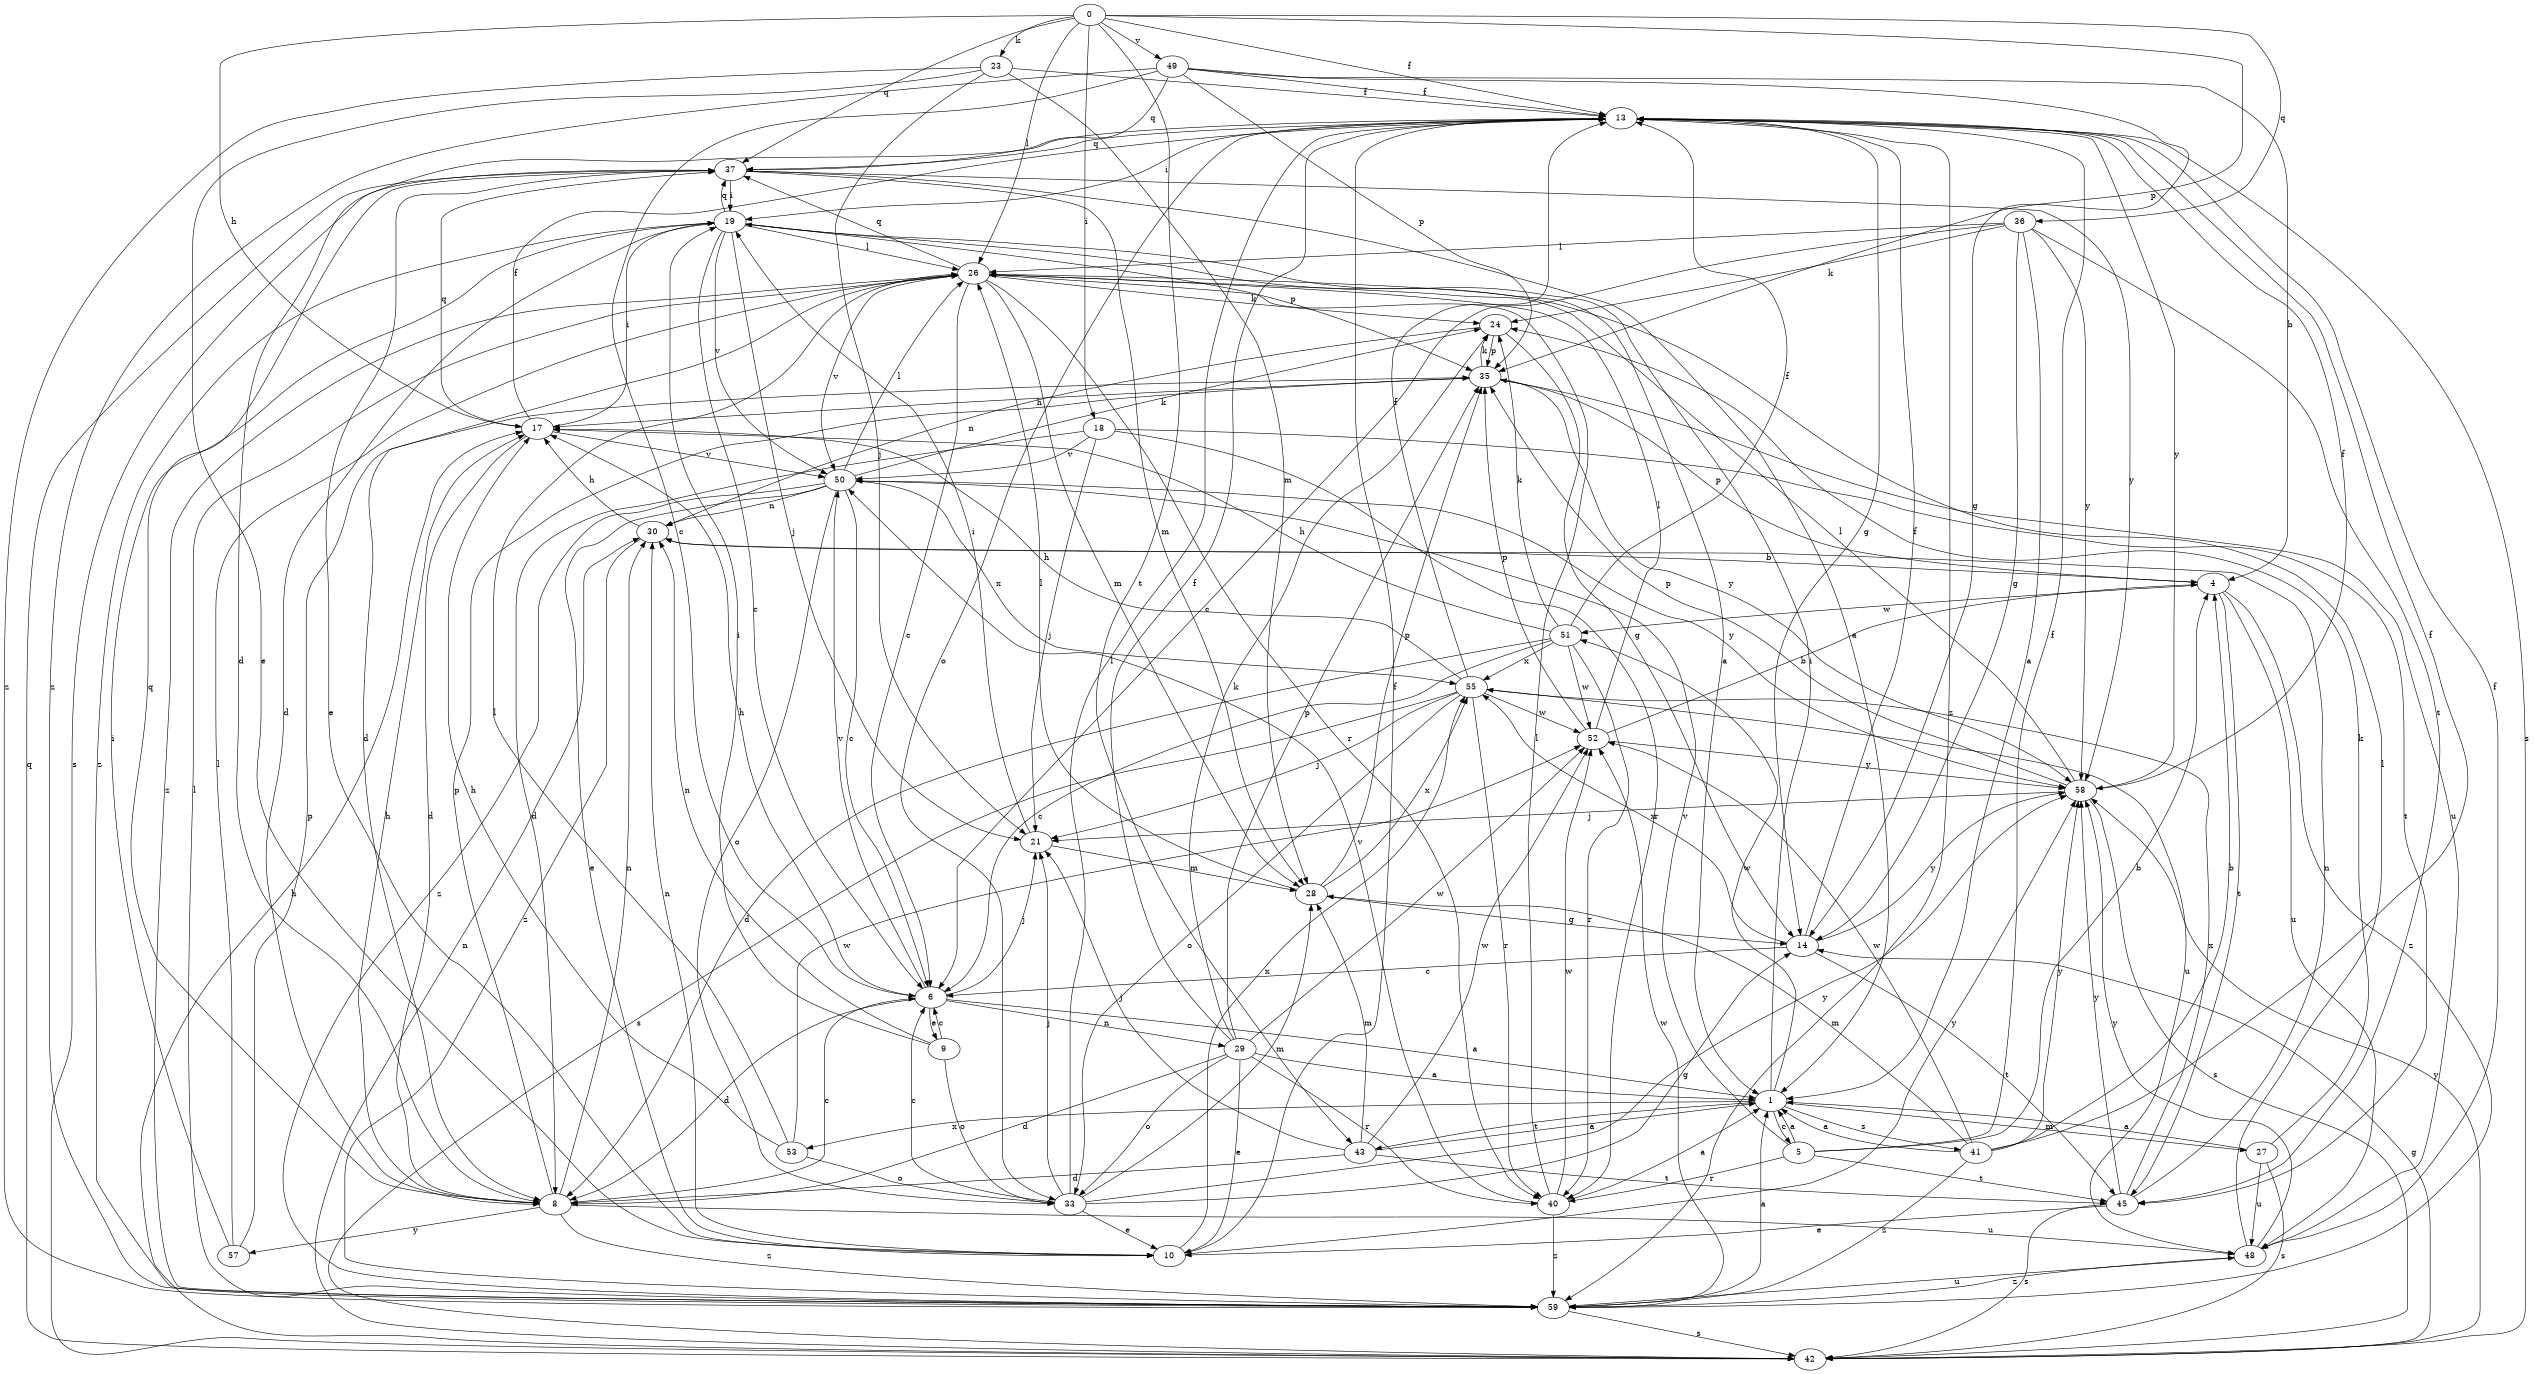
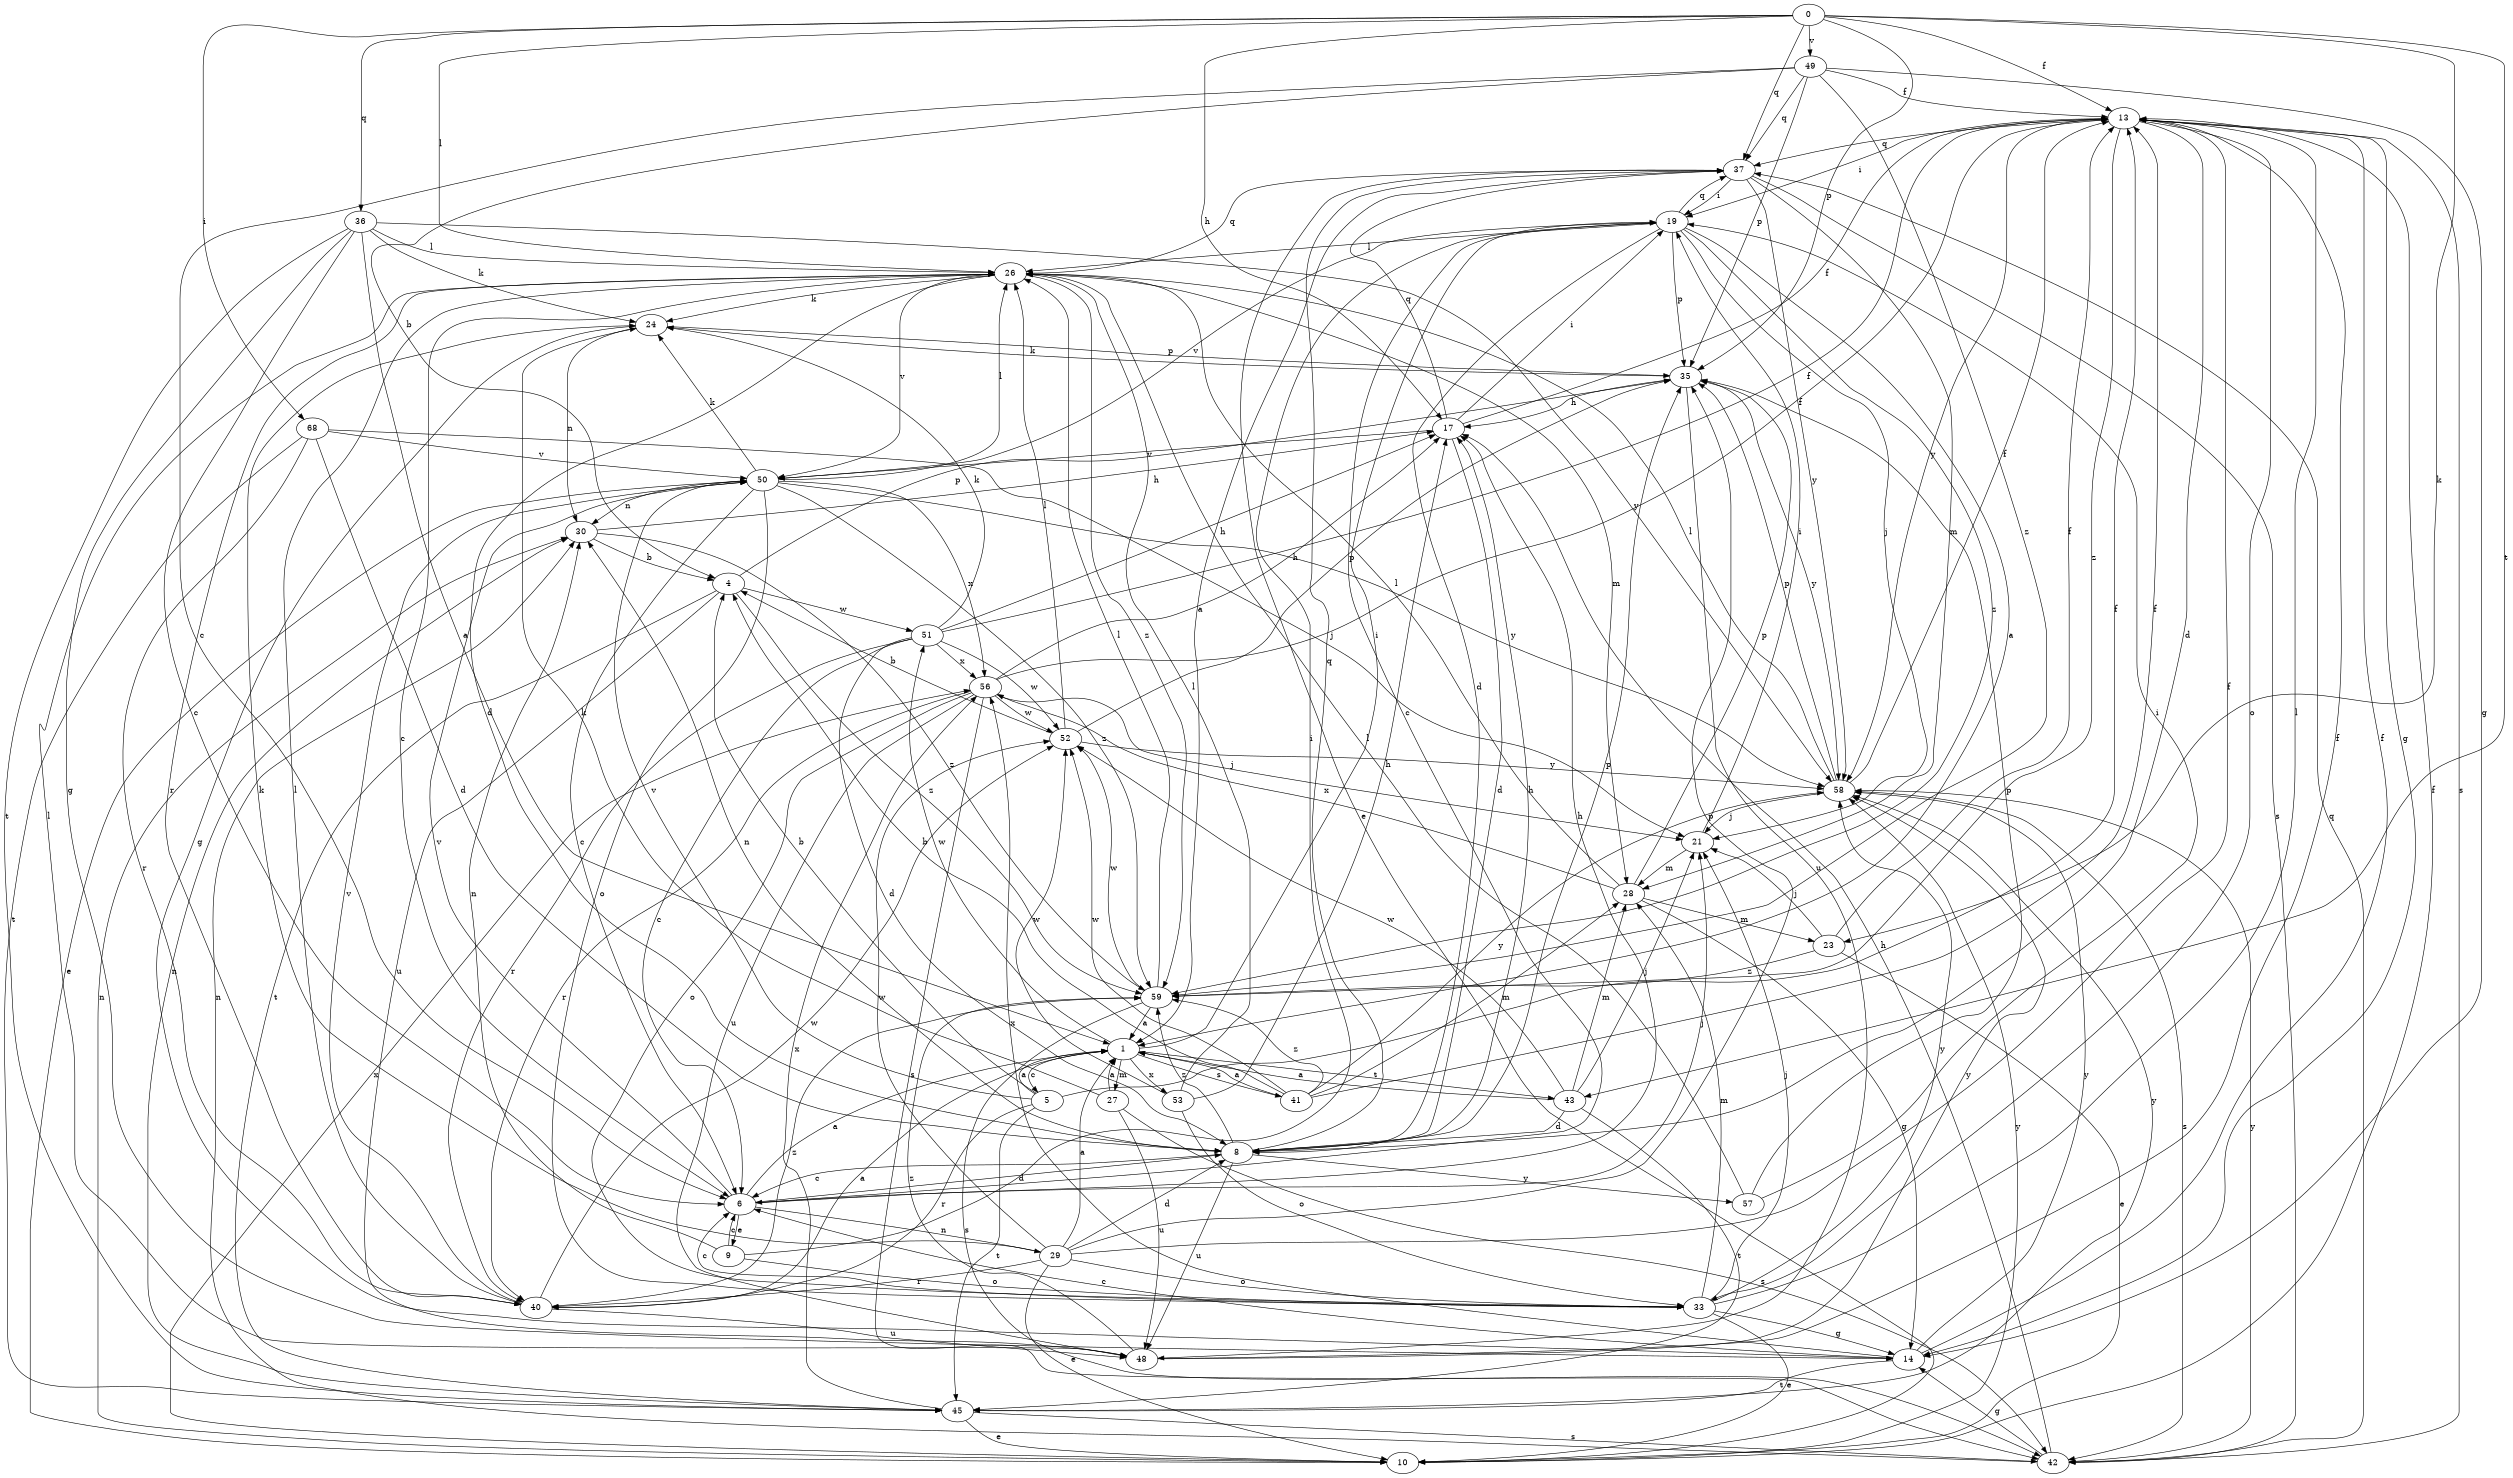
edge "23" -> "28": reversed
node "18": label "18" -> "68"
node "55": label "55" -> "56"
edge "59" -> "48": now "40" -> "48"
